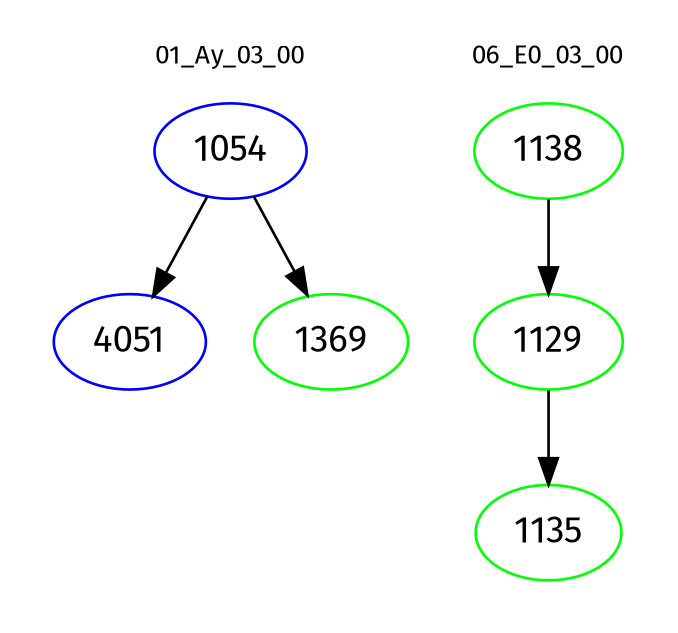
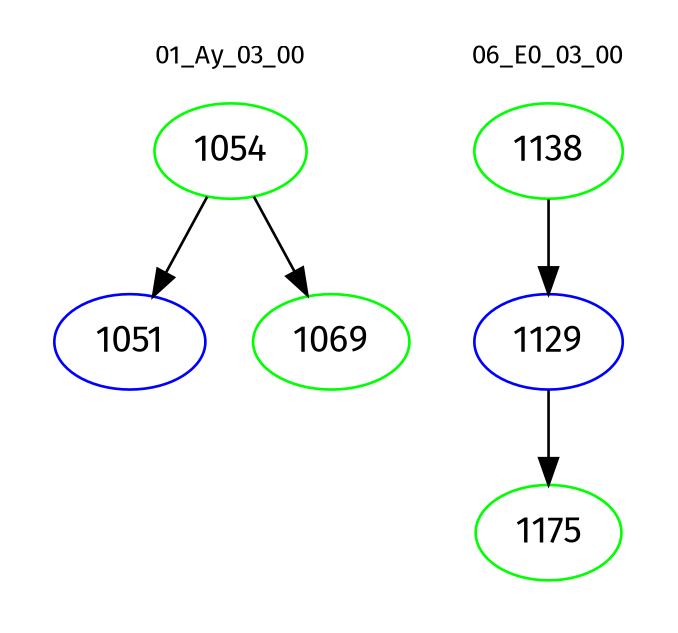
node "1054": color blue -> green
node "4051": label "4051" -> "1051"
node "1369": label "1369" -> "1069"
node "1129": color green -> blue
node "1135": label "1135" -> "1175"
